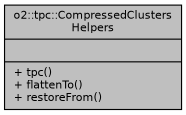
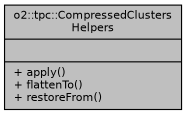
node "o2::tpc::CompressedClusters": text "+ tpc()" -> "+ apply()"
